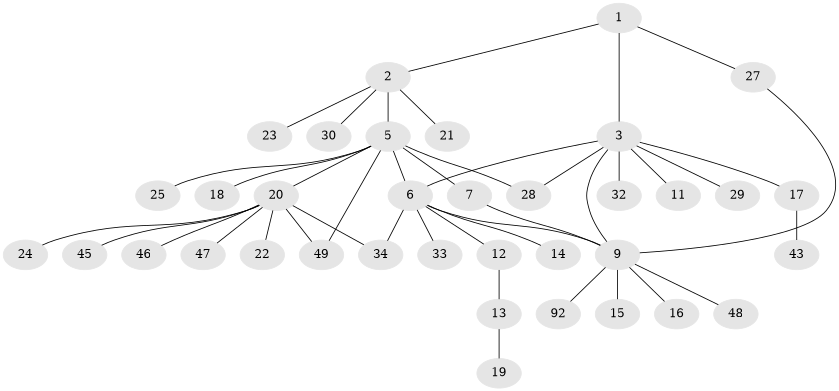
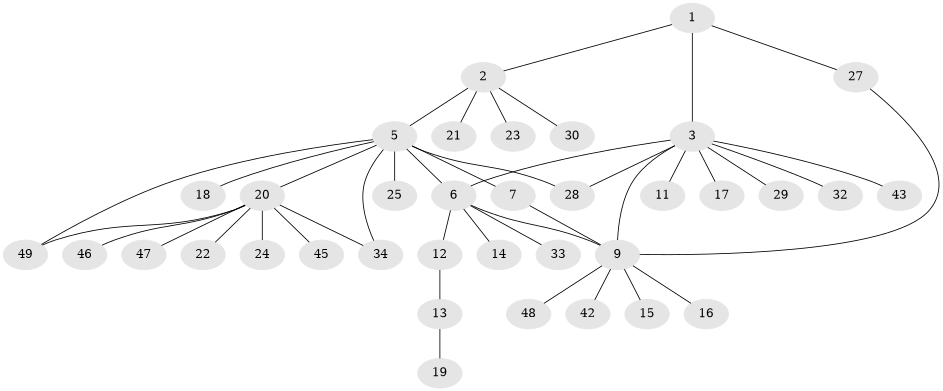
edge "17" -- "43": now "3" -- "43"
edge "6" -- "34": now "5" -- "34"
node "92": label "92" -> "42"
